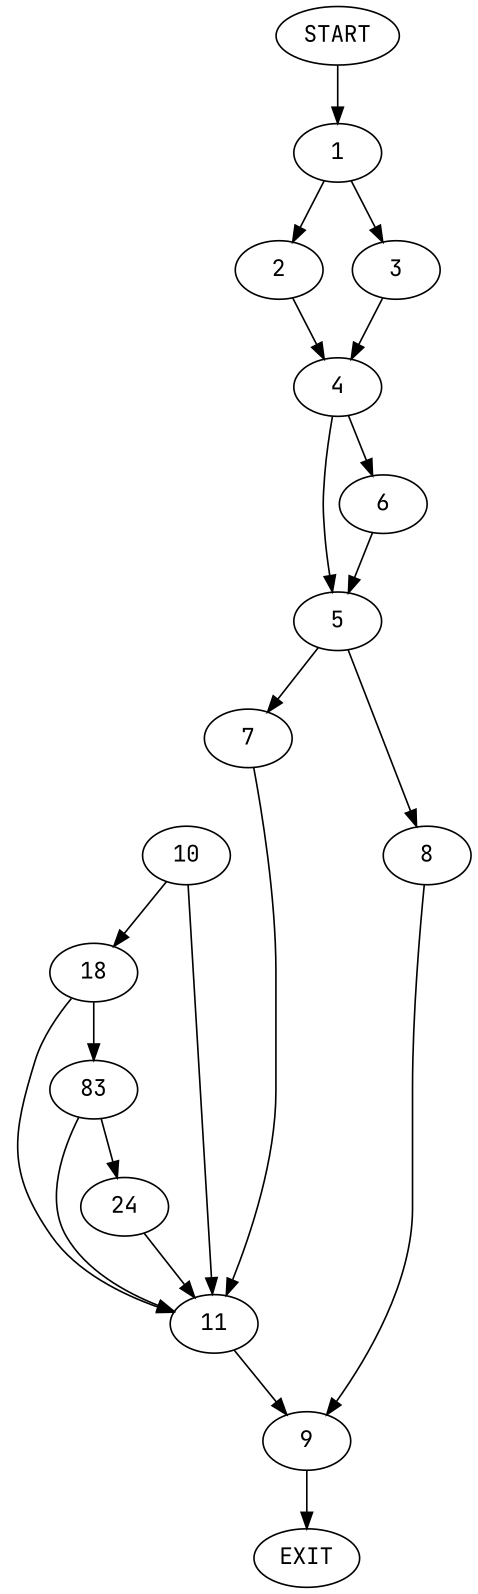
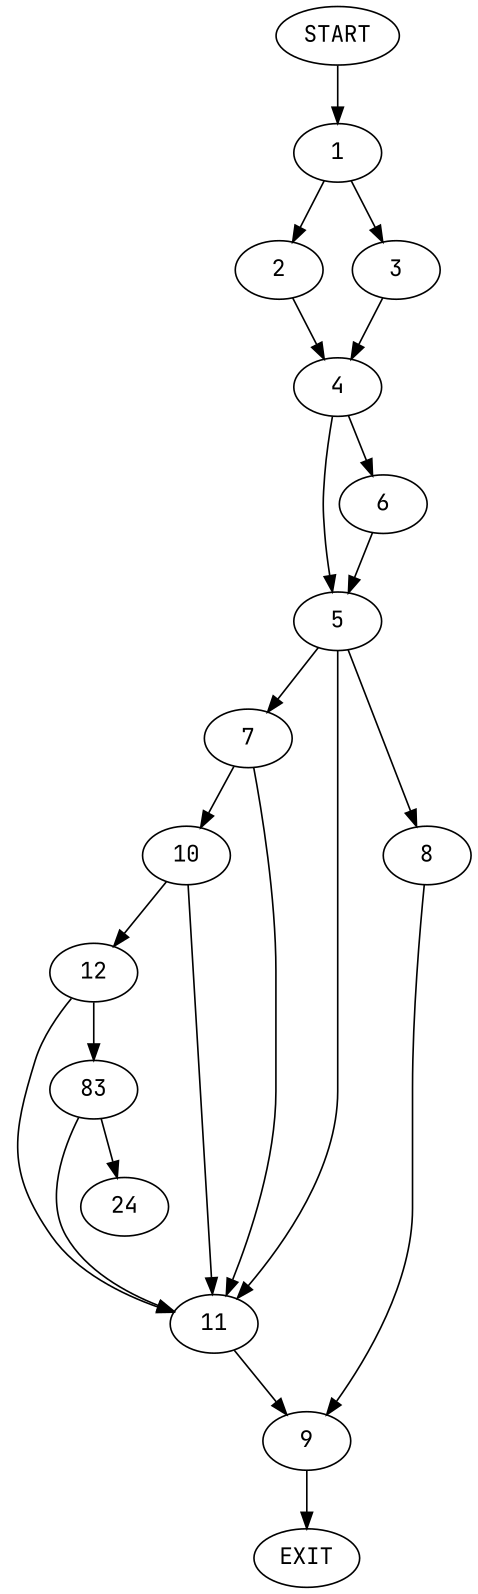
edge "7" -> "10": added
node "18": label "18" -> "12"
edge "24" -> "11": now "5" -> "11"
